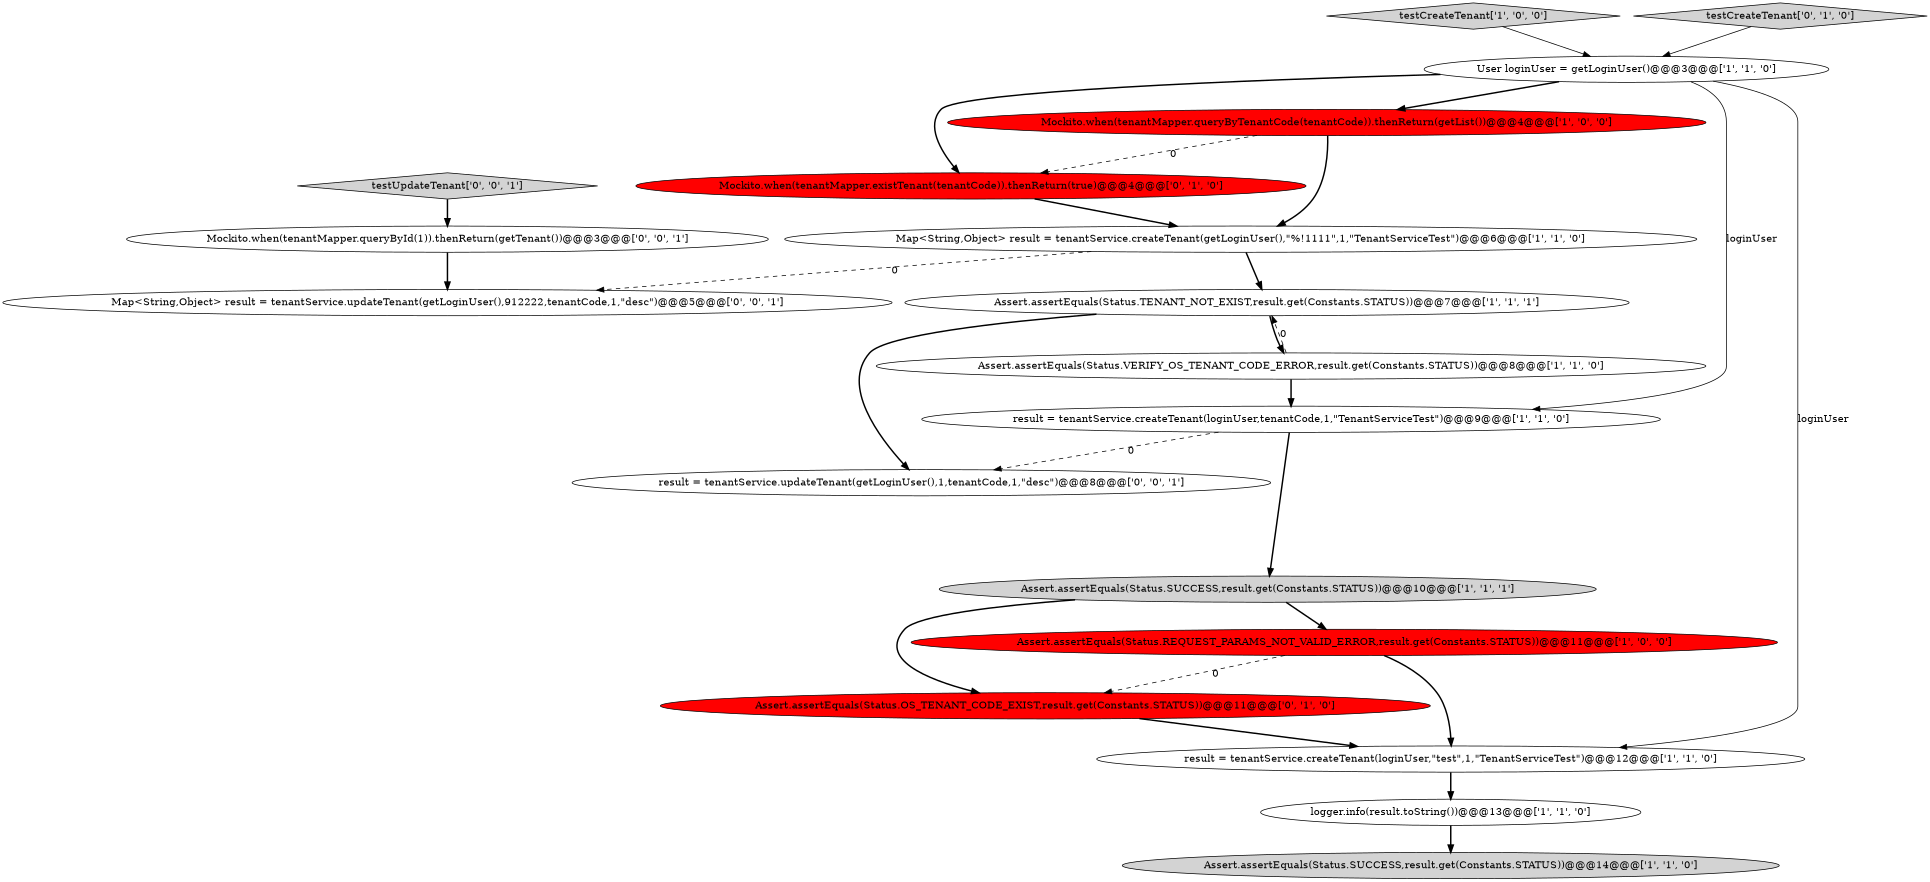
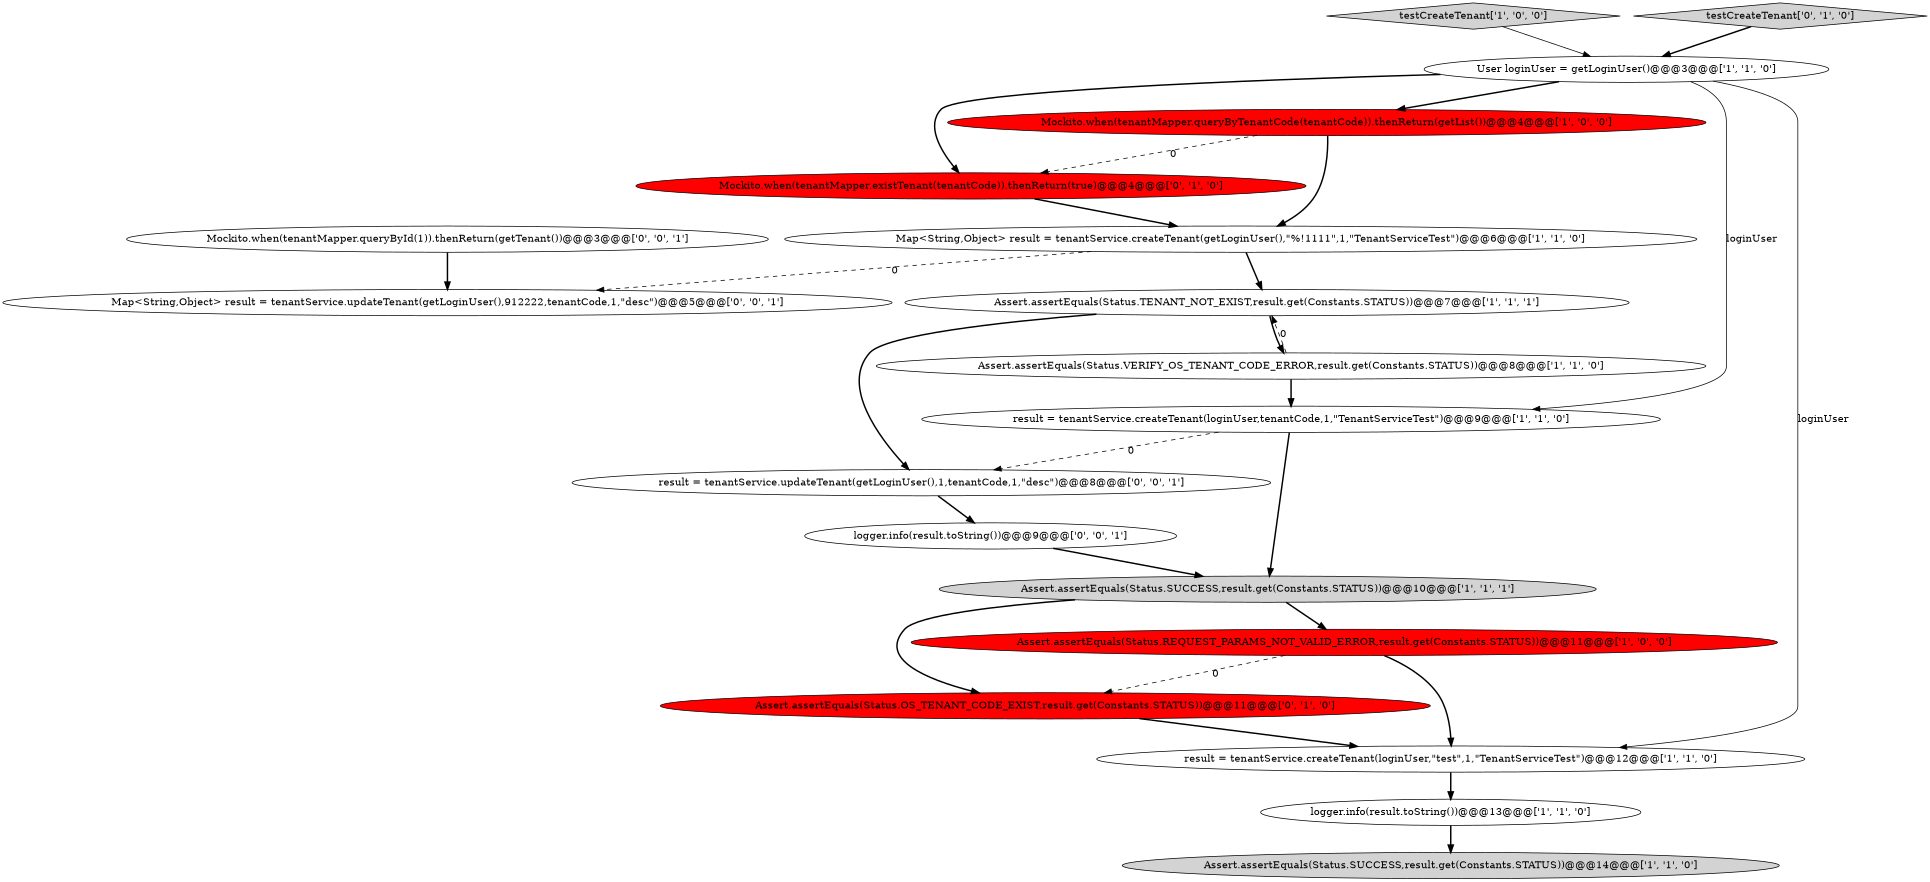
edge "testCreateTenant['0', '1', '0']" -> "User loginUser = getLoginUser()@@@3@@@['1', '1', '0']": style solid -> bold
node "testUpdateTenant['0', '0', '1']": removed
node "logger.info(result.toString())@@@9@@@['0', '0', '1']": added
